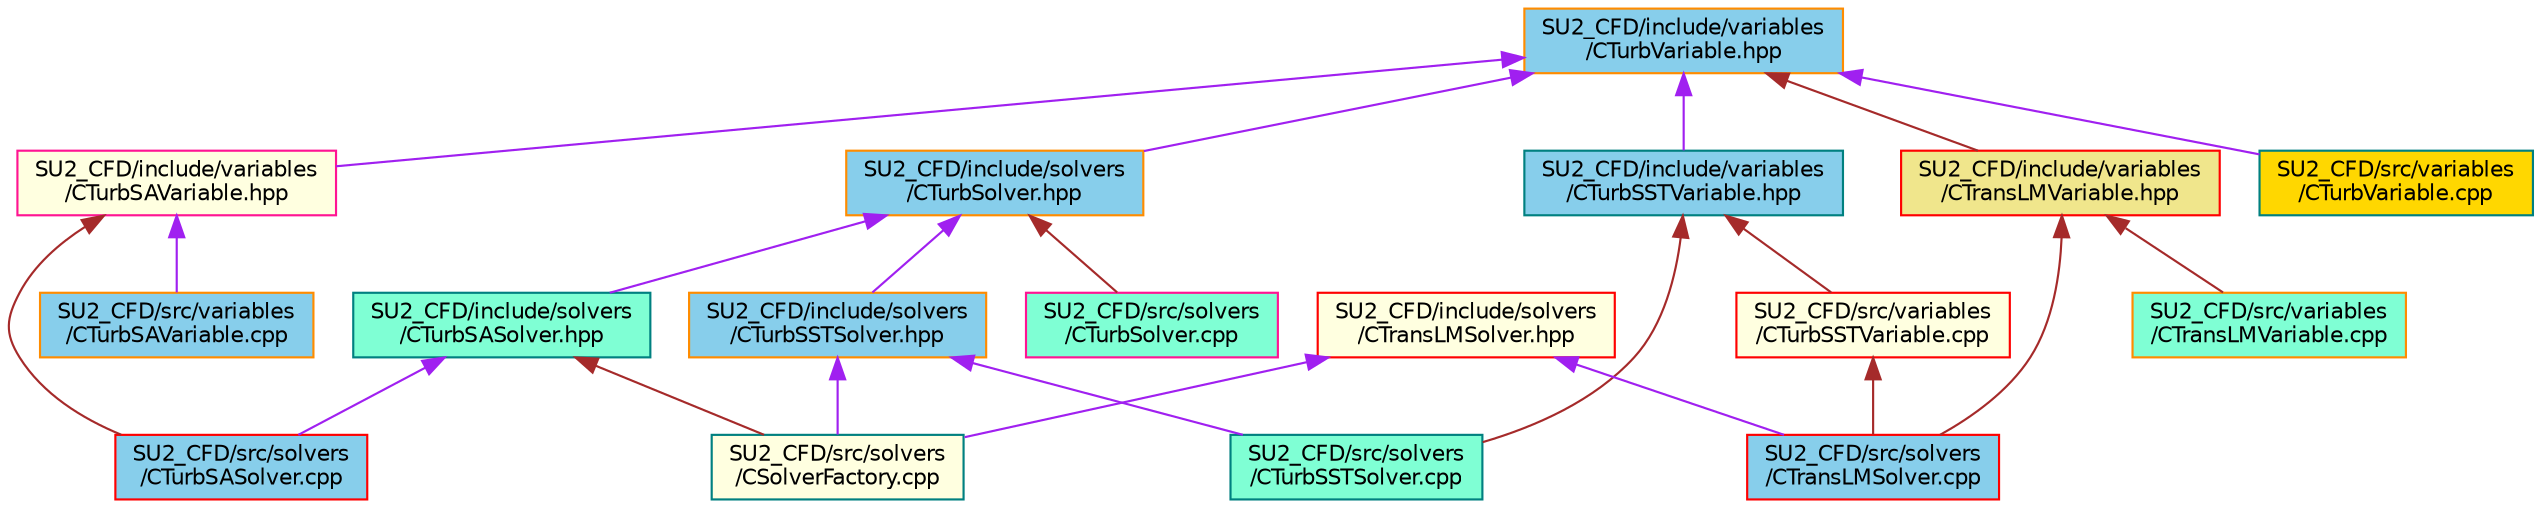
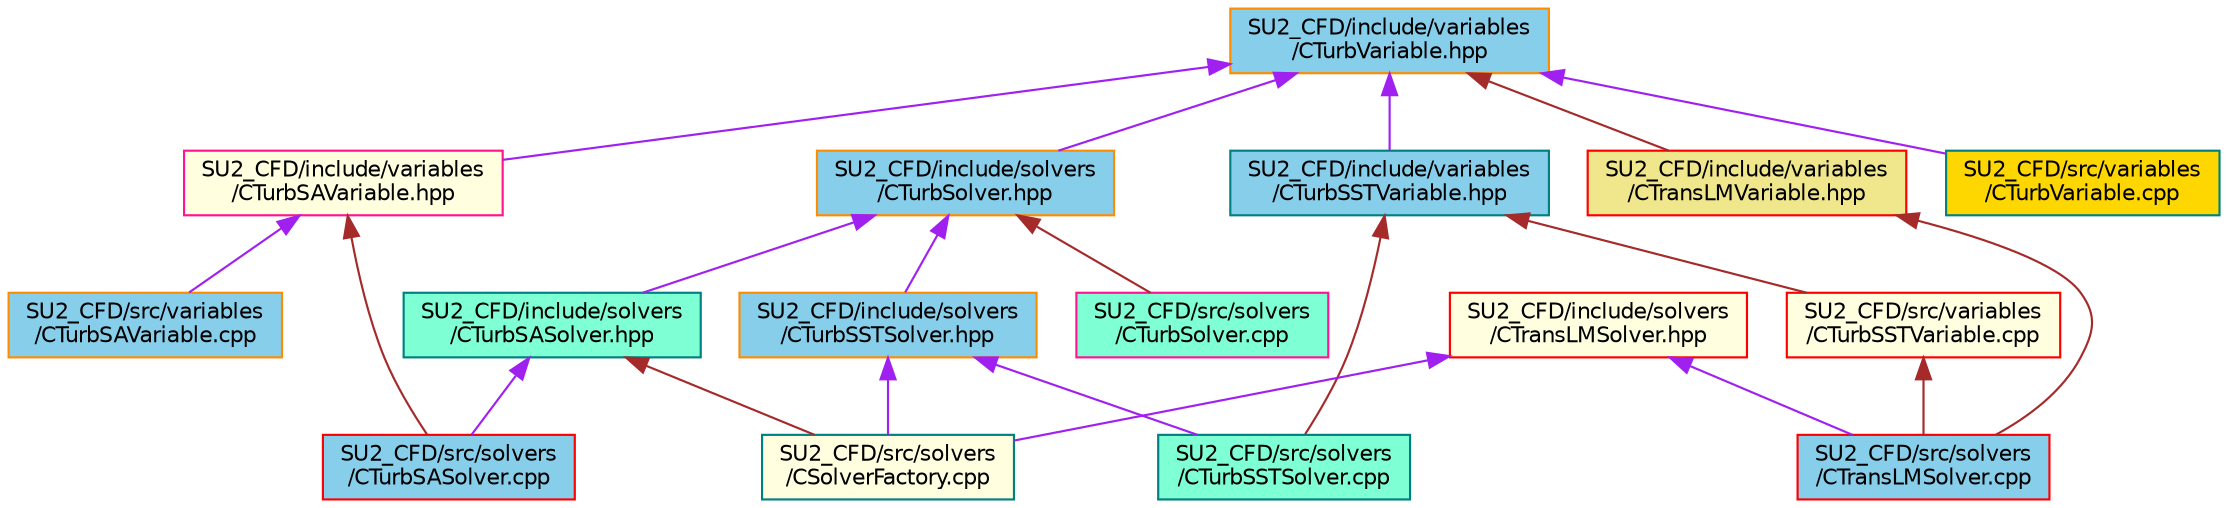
node "SU2_CFD/src/variables /CTransLMVariable.cpp": removed
